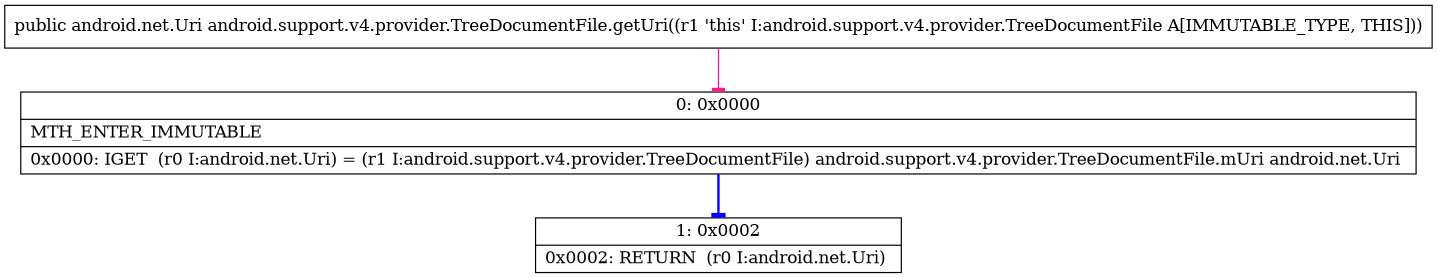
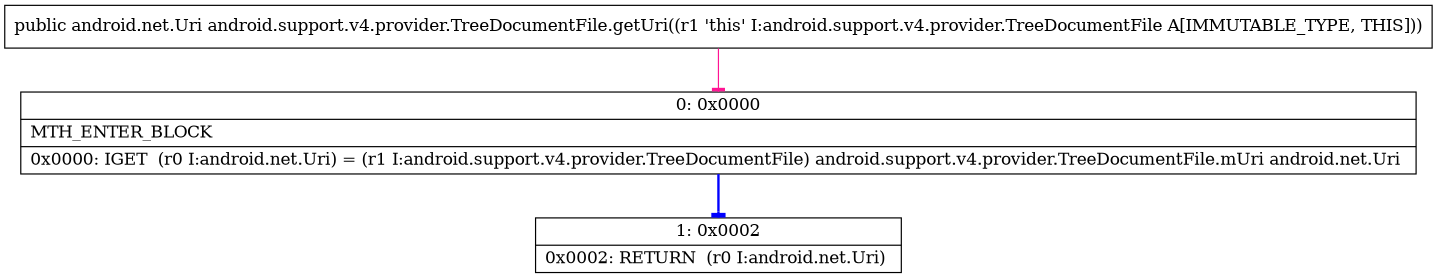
node "0: 0x0000": text "MTH_ENTER_IMMUTABLE" -> "MTH_ENTER_BLOCK"
